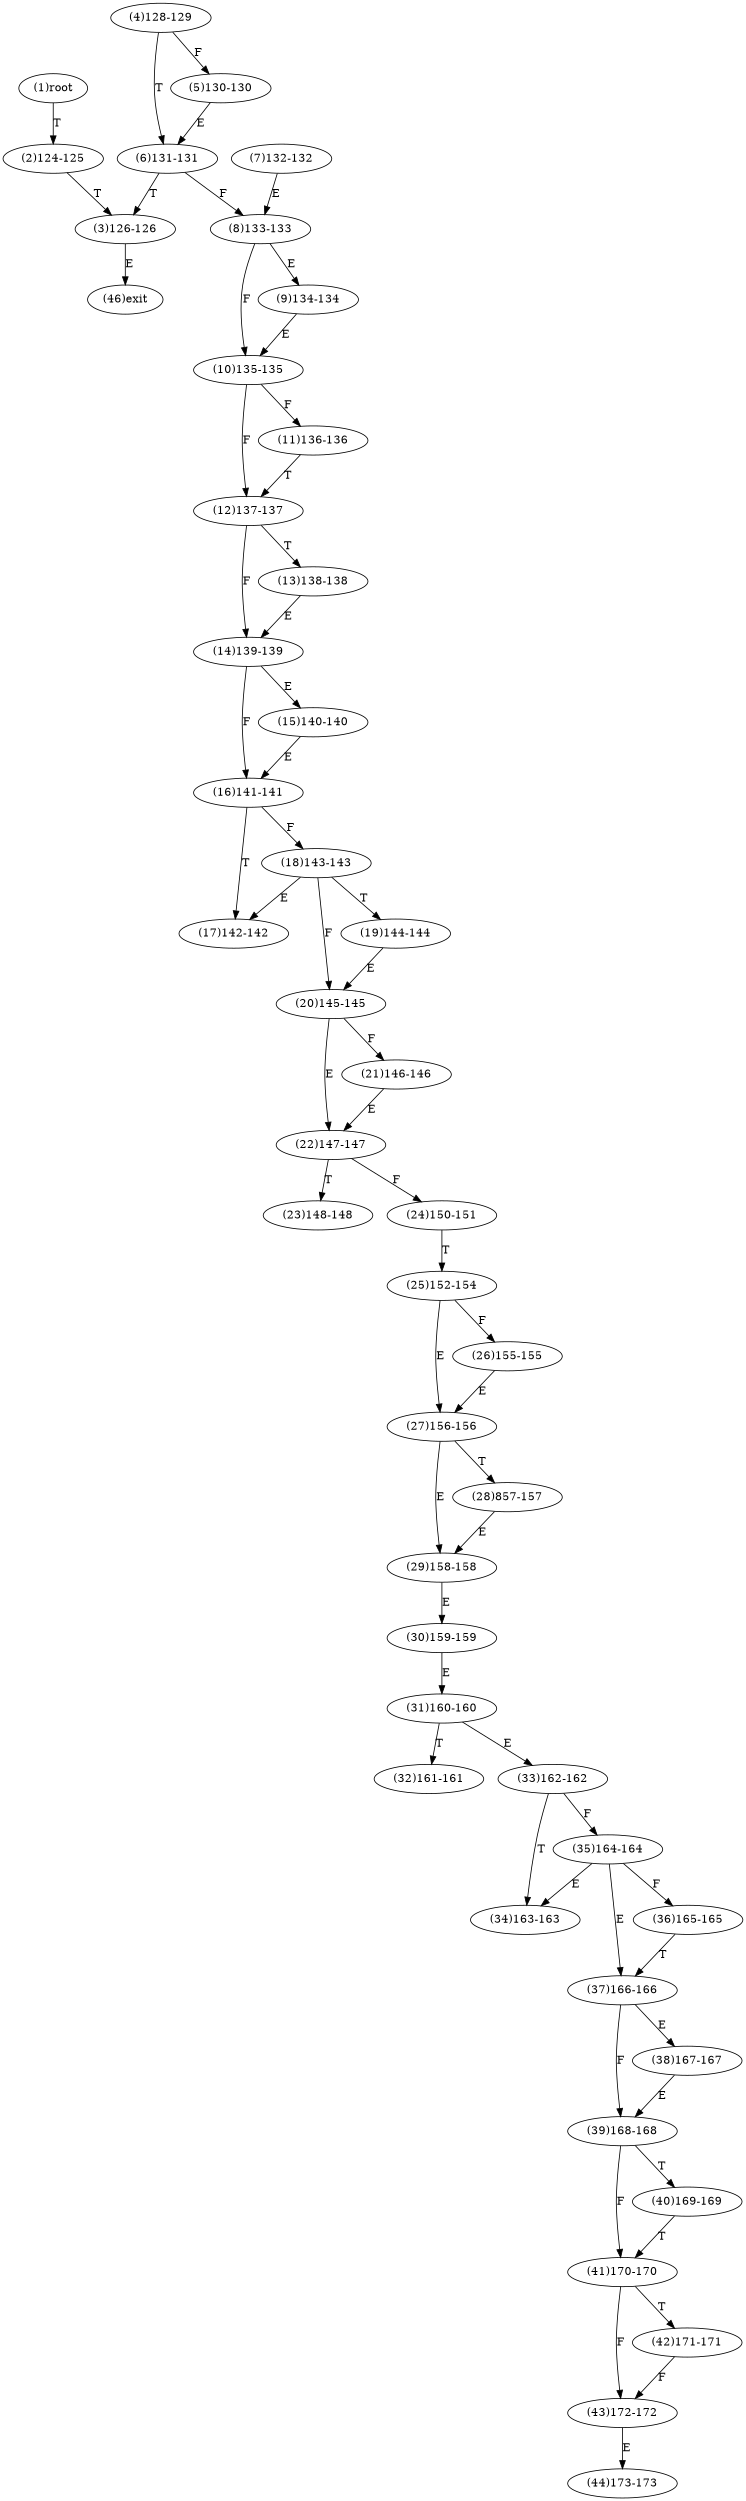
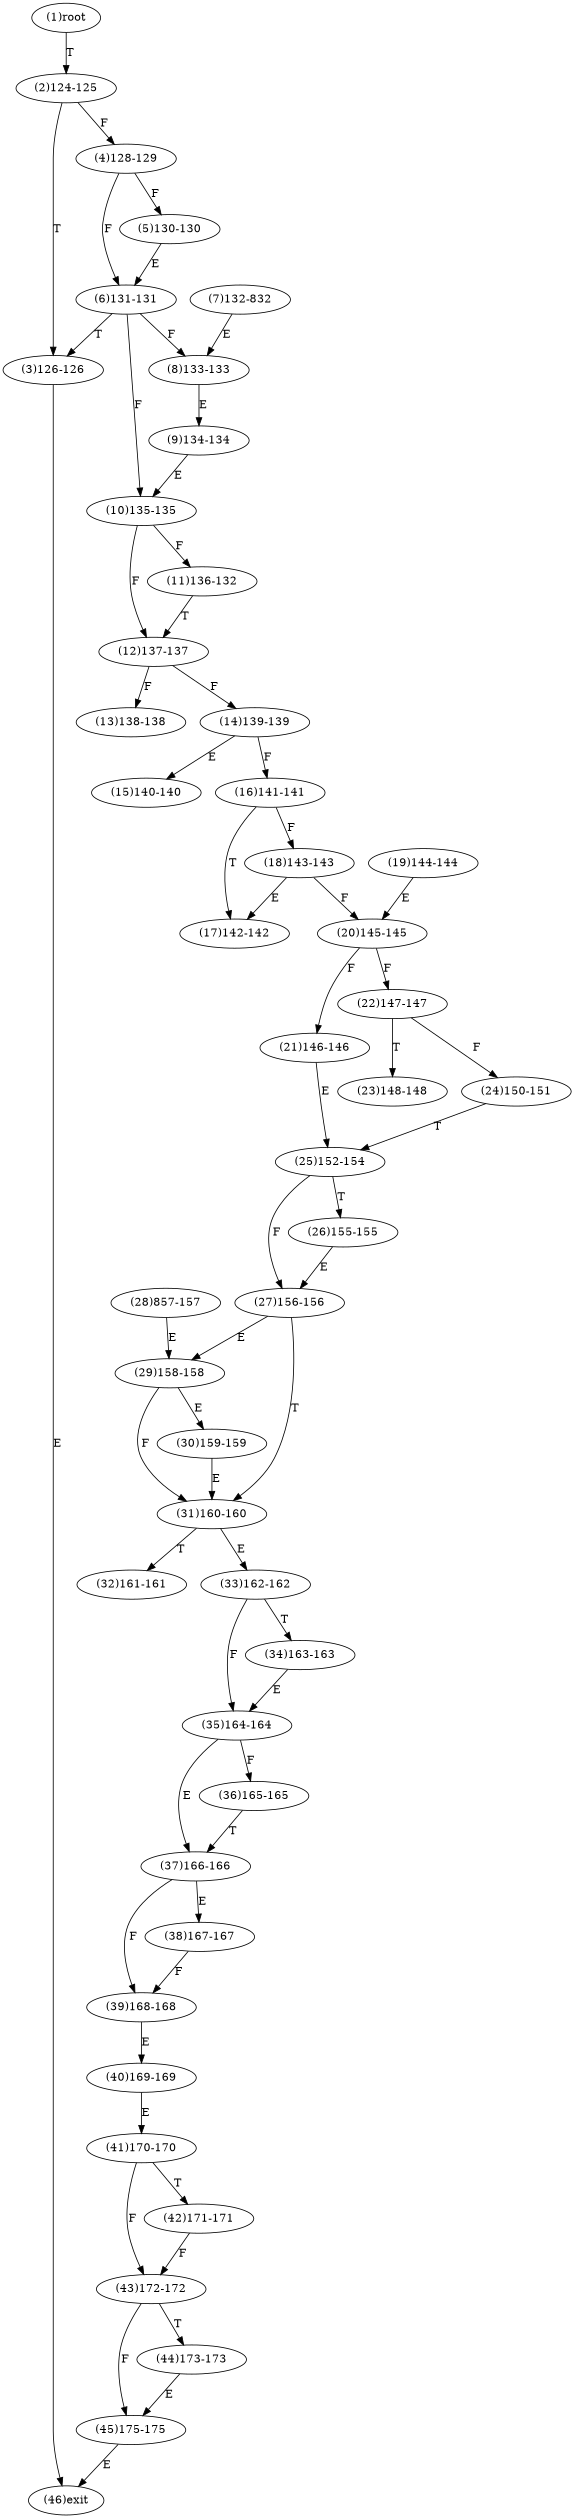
edge "(4)128-129" -> "(6)131-131": label "T" -> "F"
edge "(2)124-125" -> "(4)128-129": added, label "F"
node "(7)132-132": label "(7)132-132" -> "(7)132-832"
edge "(8)133-133" -> "(10)135-135": now "(6)131-131" -> "(10)135-135"
node "(11)136-136": label "(11)136-136" -> "(11)136-132"
edge "(12)137-137" -> "(13)138-138": label "T" -> "F"
edge "(13)138-138" -> "(14)139-139": removed, label "E"
edge "(15)140-140" -> "(16)141-141": removed, label "E"
edge "(18)143-143" -> "(19)144-144": removed, label "T"
edge "(20)145-145" -> "(22)147-147": label "E" -> "F"
edge "(21)146-146" -> "(22)147-147": now "(21)146-146" -> "(25)152-154"
edge "(25)152-154" -> "(26)155-155": label "F" -> "T"
edge "(25)152-154" -> "(27)156-156": label "E" -> "F"
edge "(29)158-158" -> "(31)160-160": added, label "F"
edge "(27)156-156" -> "(28)857-157": now "(27)156-156" -> "(31)160-160"
edge "(35)164-164" -> "(34)163-163": reversed
edge "(38)167-167" -> "(39)168-168": label "E" -> "F"
edge "(39)168-168" -> "(40)169-169": label "T" -> "E"
edge "(39)168-168" -> "(41)170-170": removed, label "F"
edge "(40)169-169" -> "(41)170-170": label "T" -> "E"
node "(45)175-175": added
edge "(43)172-172" -> "(44)173-173": label "E" -> "T"
